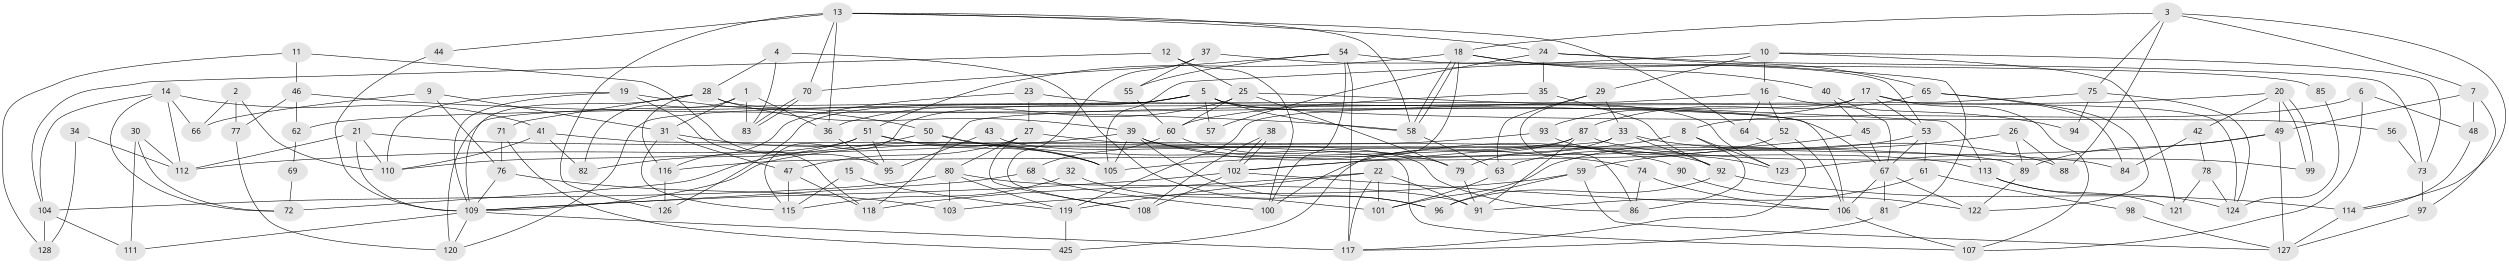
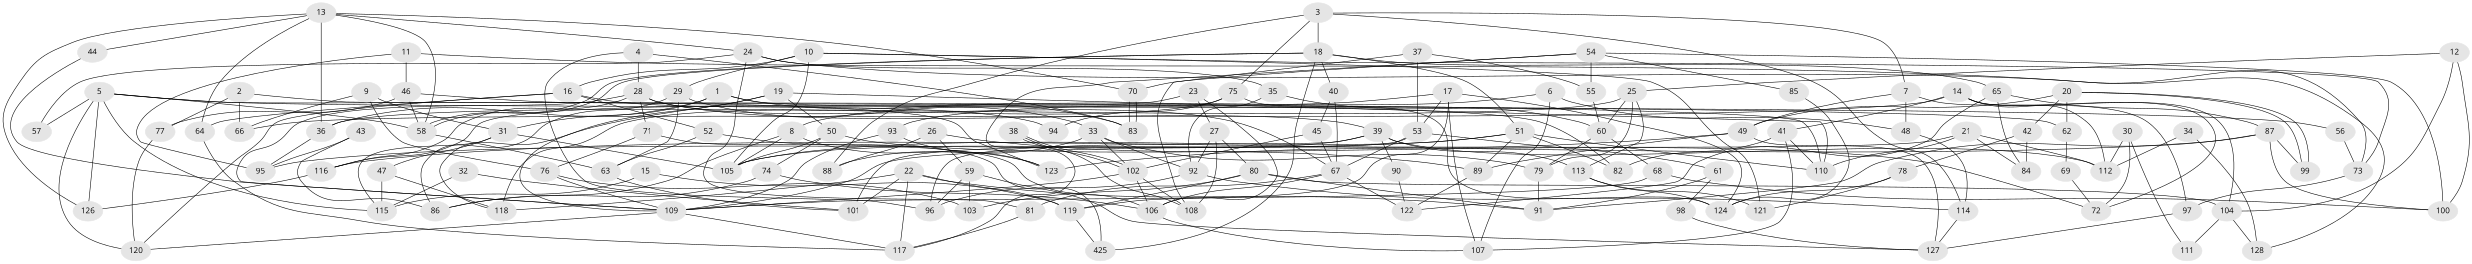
edge "27" -- "47": removed
edge "109" -- "111": removed
